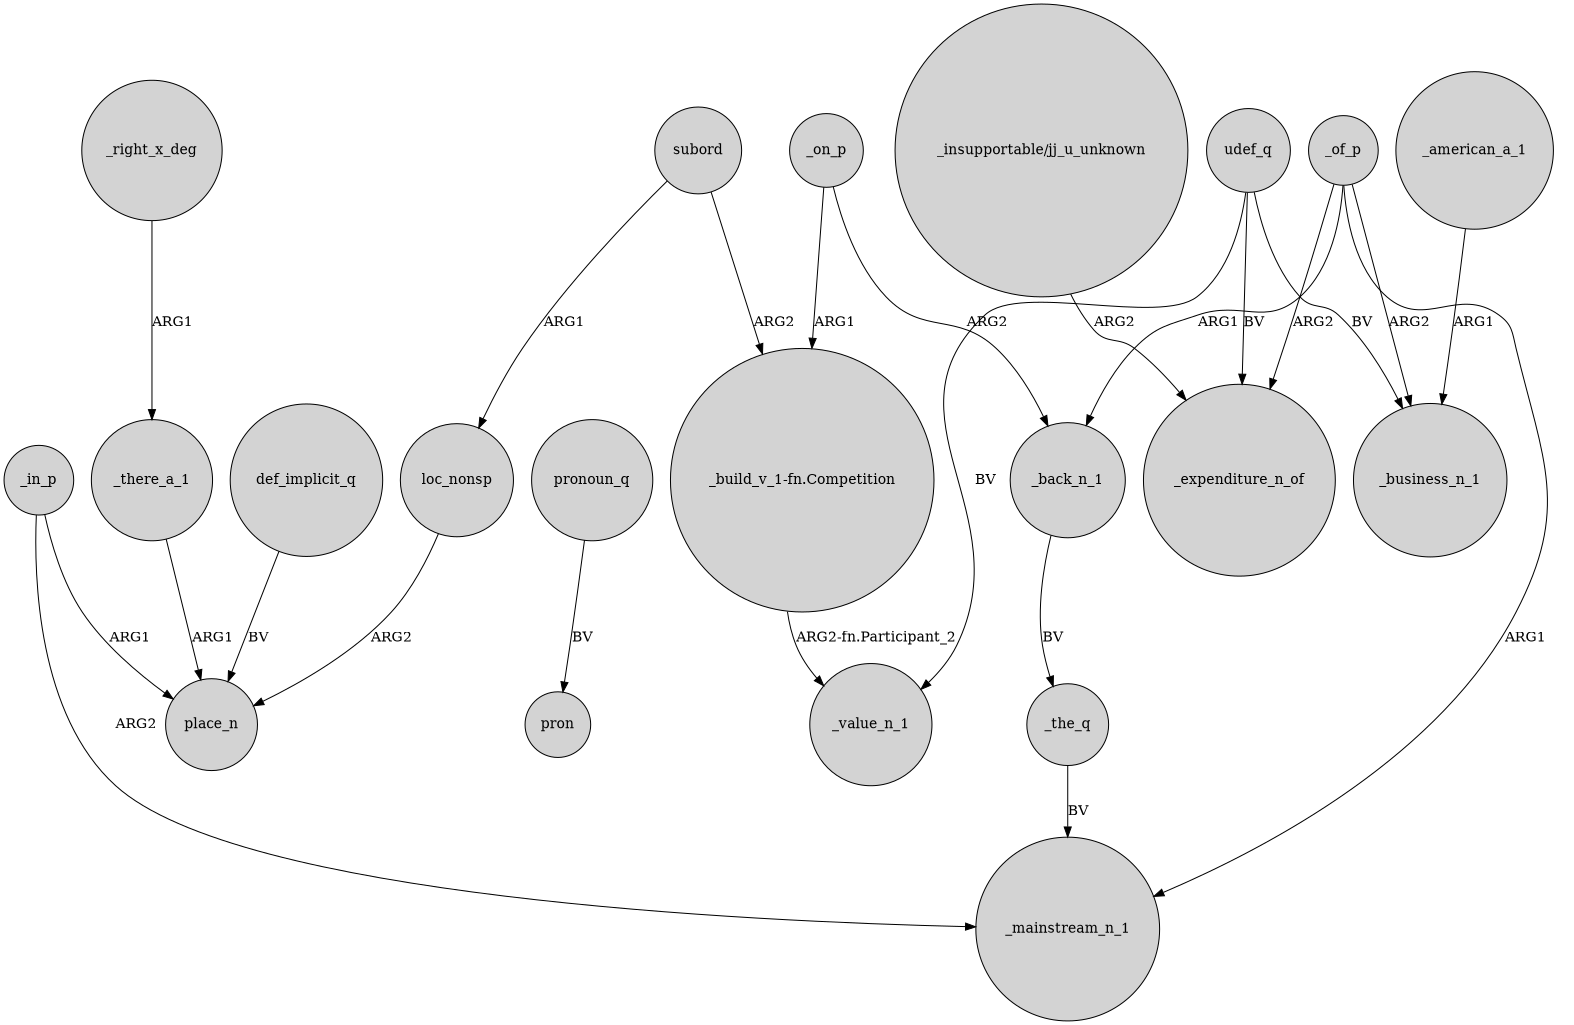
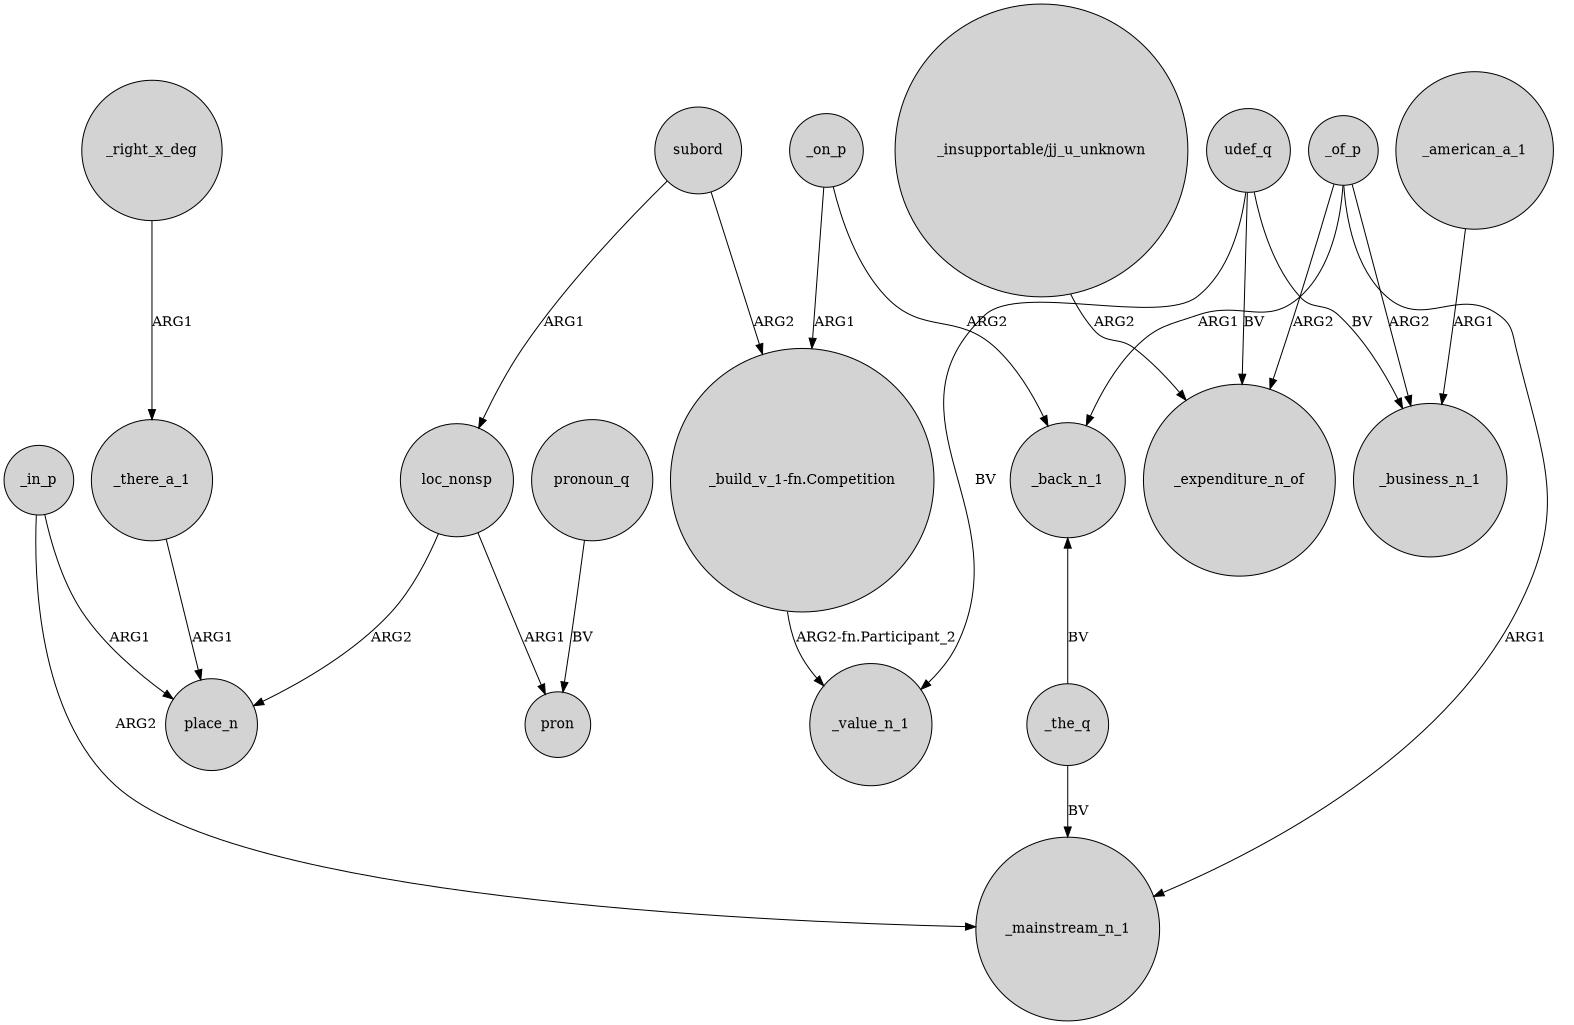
node "def_implicit_q": removed
edge "_back_n_1" -> "_the_q": reversed
edge "loc_nonsp" -> "pron": added, label "ARG1"
